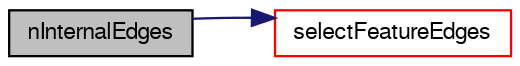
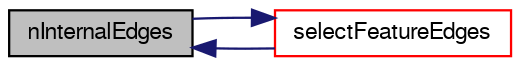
edge "selectFeatureEdges" -> "nInternalEdges": added
